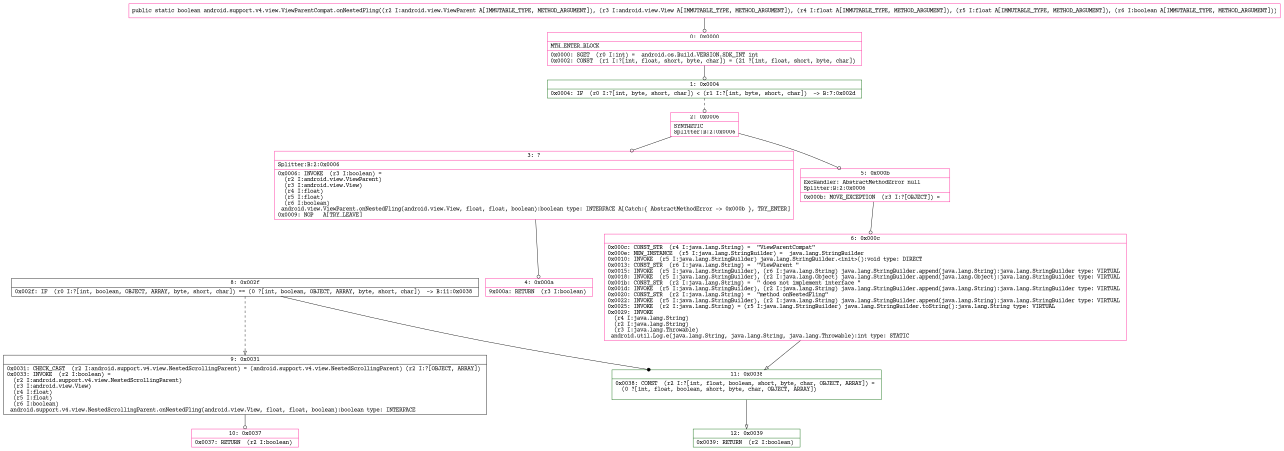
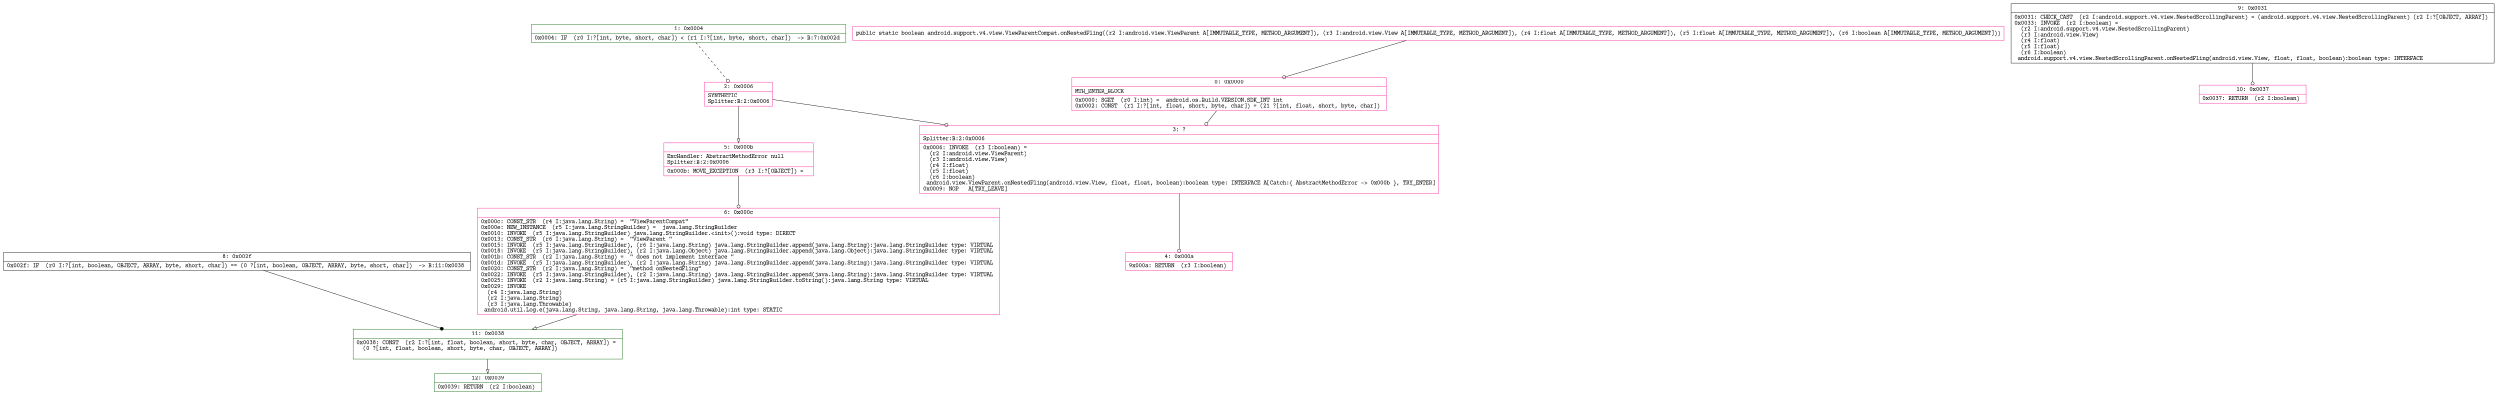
edge "0: 0x0000" -> "1: 0x0004": now "0: 0x0000" -> "3: ?"
edge "2: 0x0006" -> "5: 0x000b": arrowhead odot -> onormal
edge "8: 0x002f" -> "9: 0x0031": removed
